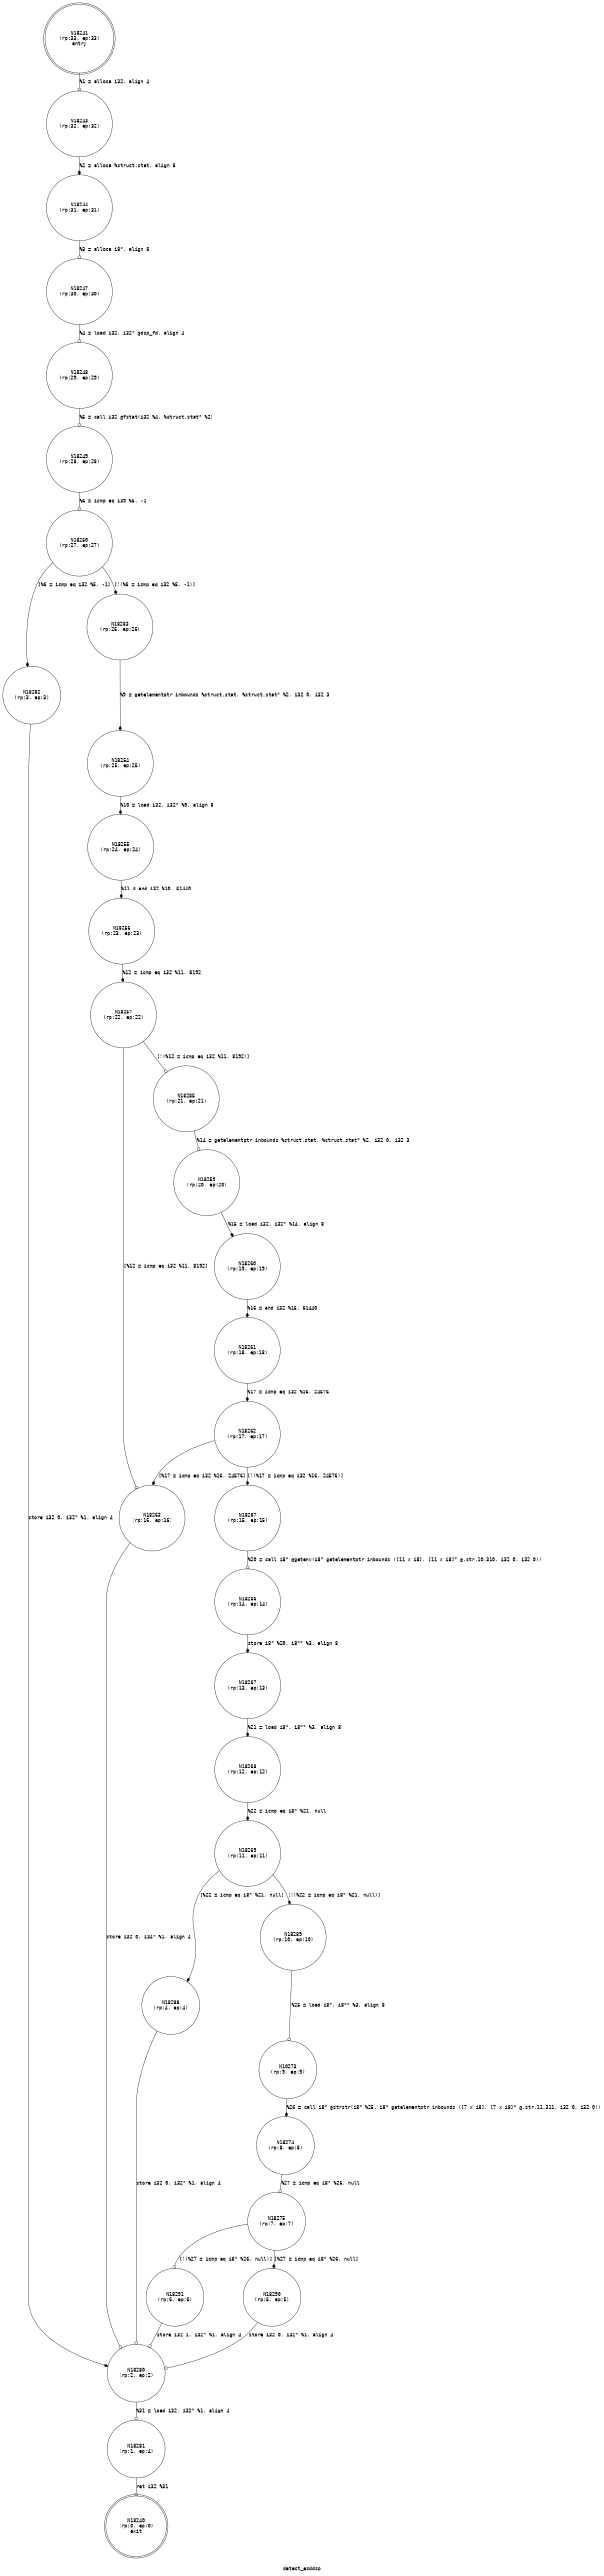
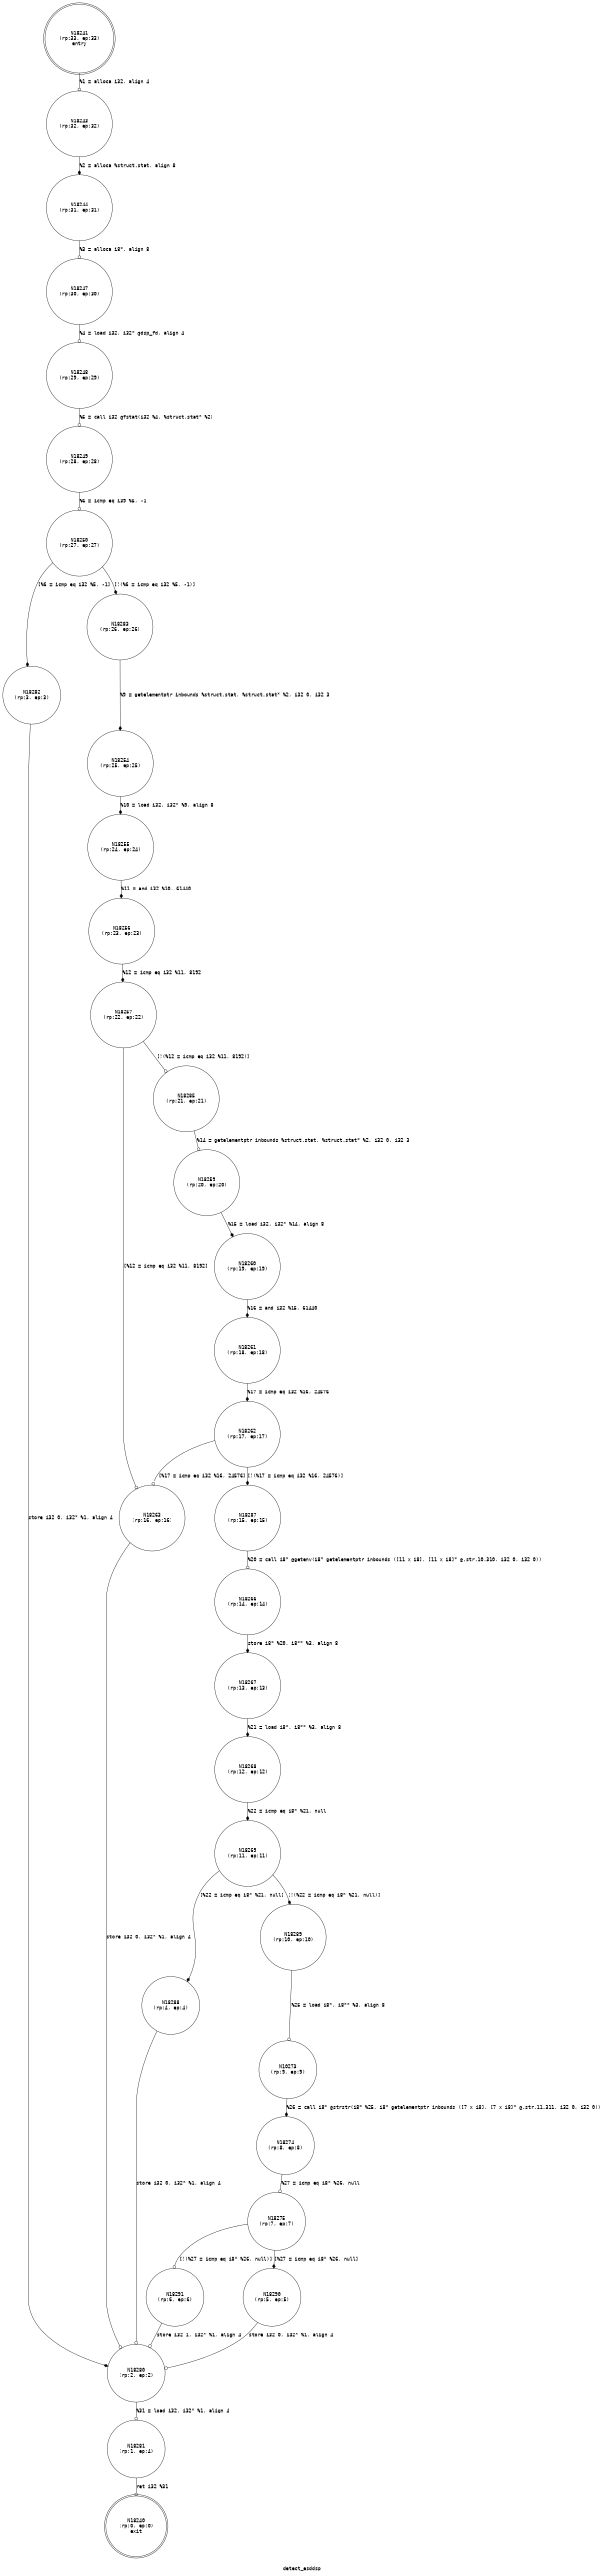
edge "N18262 (rp:17, ep:17)" -> "N18263 (rp:16, ep:16)": arrowhead diamond -> odot
edge "N18263 (rp:16, ep:16)" -> "N18280 (rp:2, ep:2)": label "store i32 0, i34* %1, align 4" -> "store i32 0, i32* %1, align 4"
